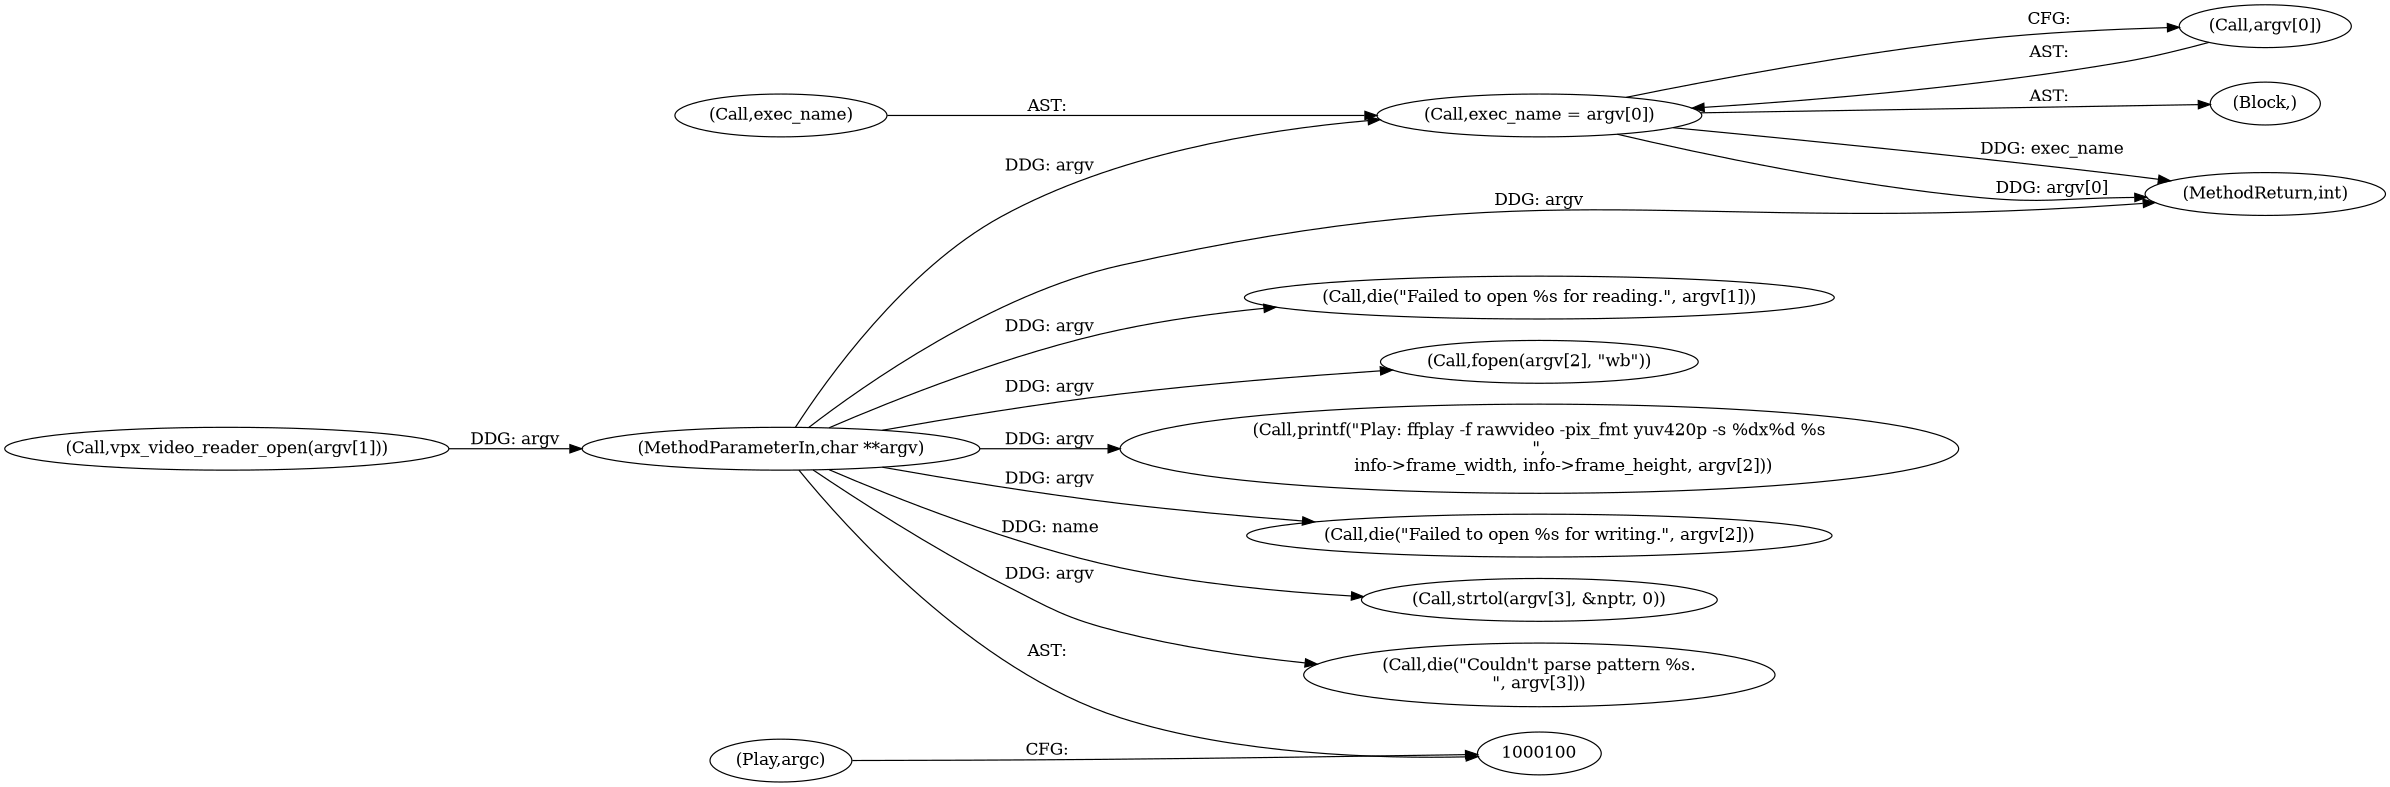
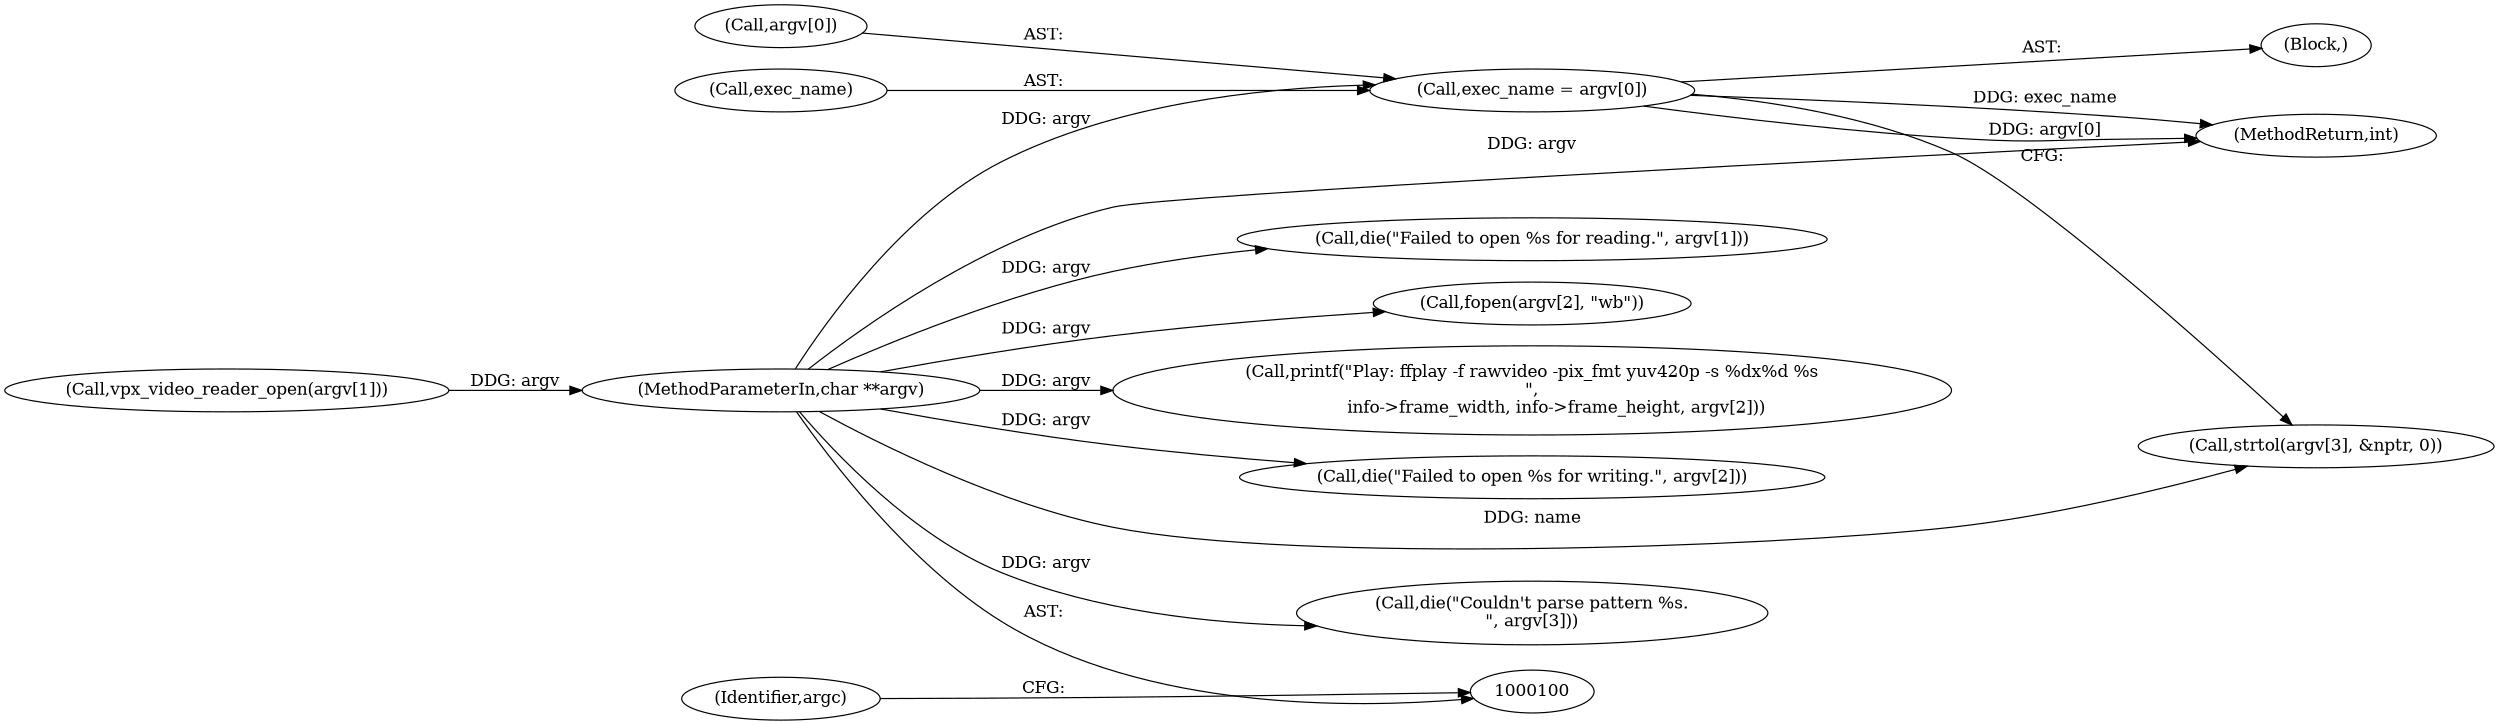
edge "(Call,exec_name = argv[0])" -> "(Call,argv[0])": now "(Call,exec_name = argv[0])" -> "(Call,strtol(argv[3], &nptr, 0))"
node "(Play,argc)": label "(Play,argc)" -> "(Identifier,argc)"
